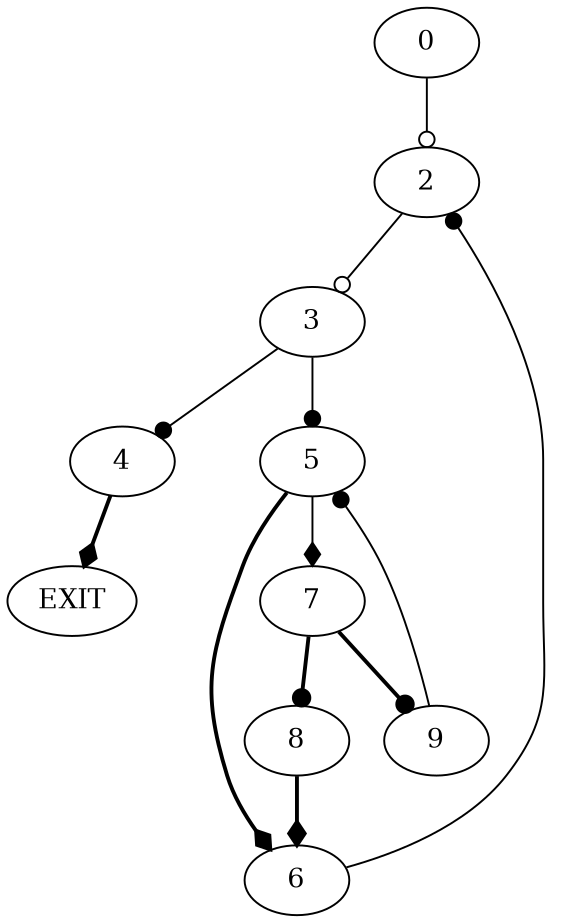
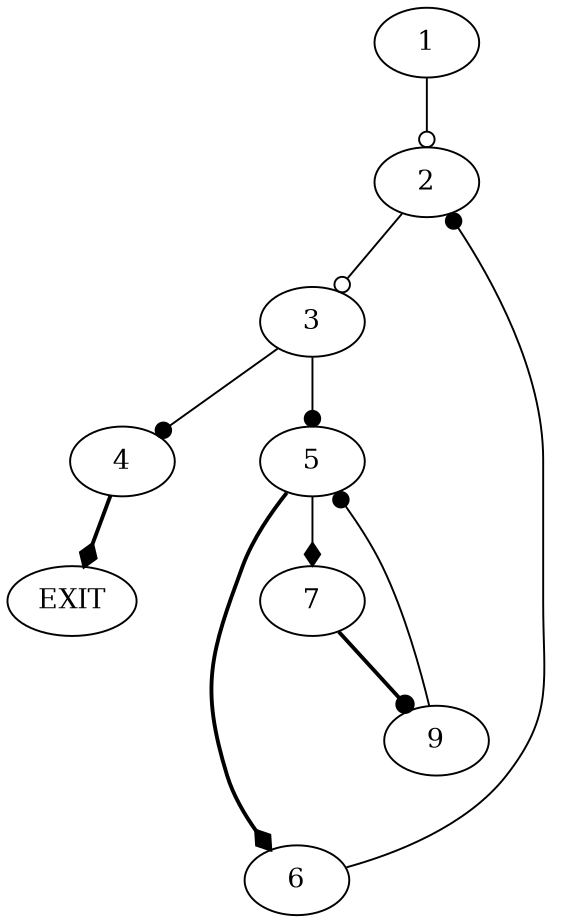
node "0": label "0" -> "1"
node "8": removed
